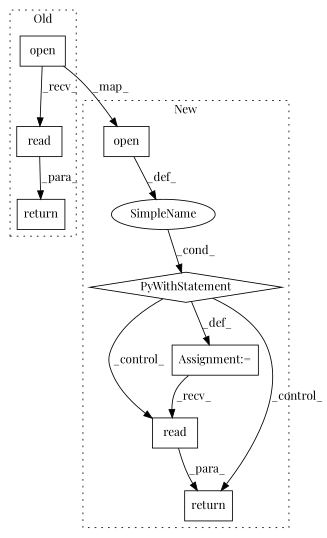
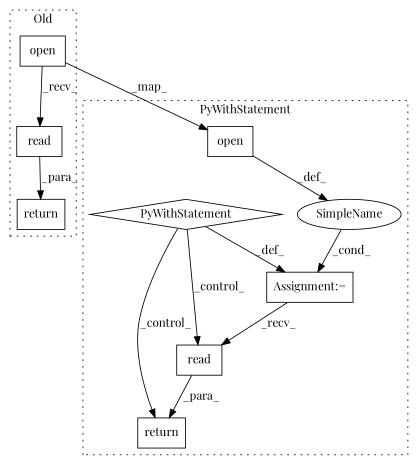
cluster "New": label "New" -> "PyWithStatement"
edge "SimpleName" -> "PyWithStatement": now "SimpleName" -> "Assignment:="
